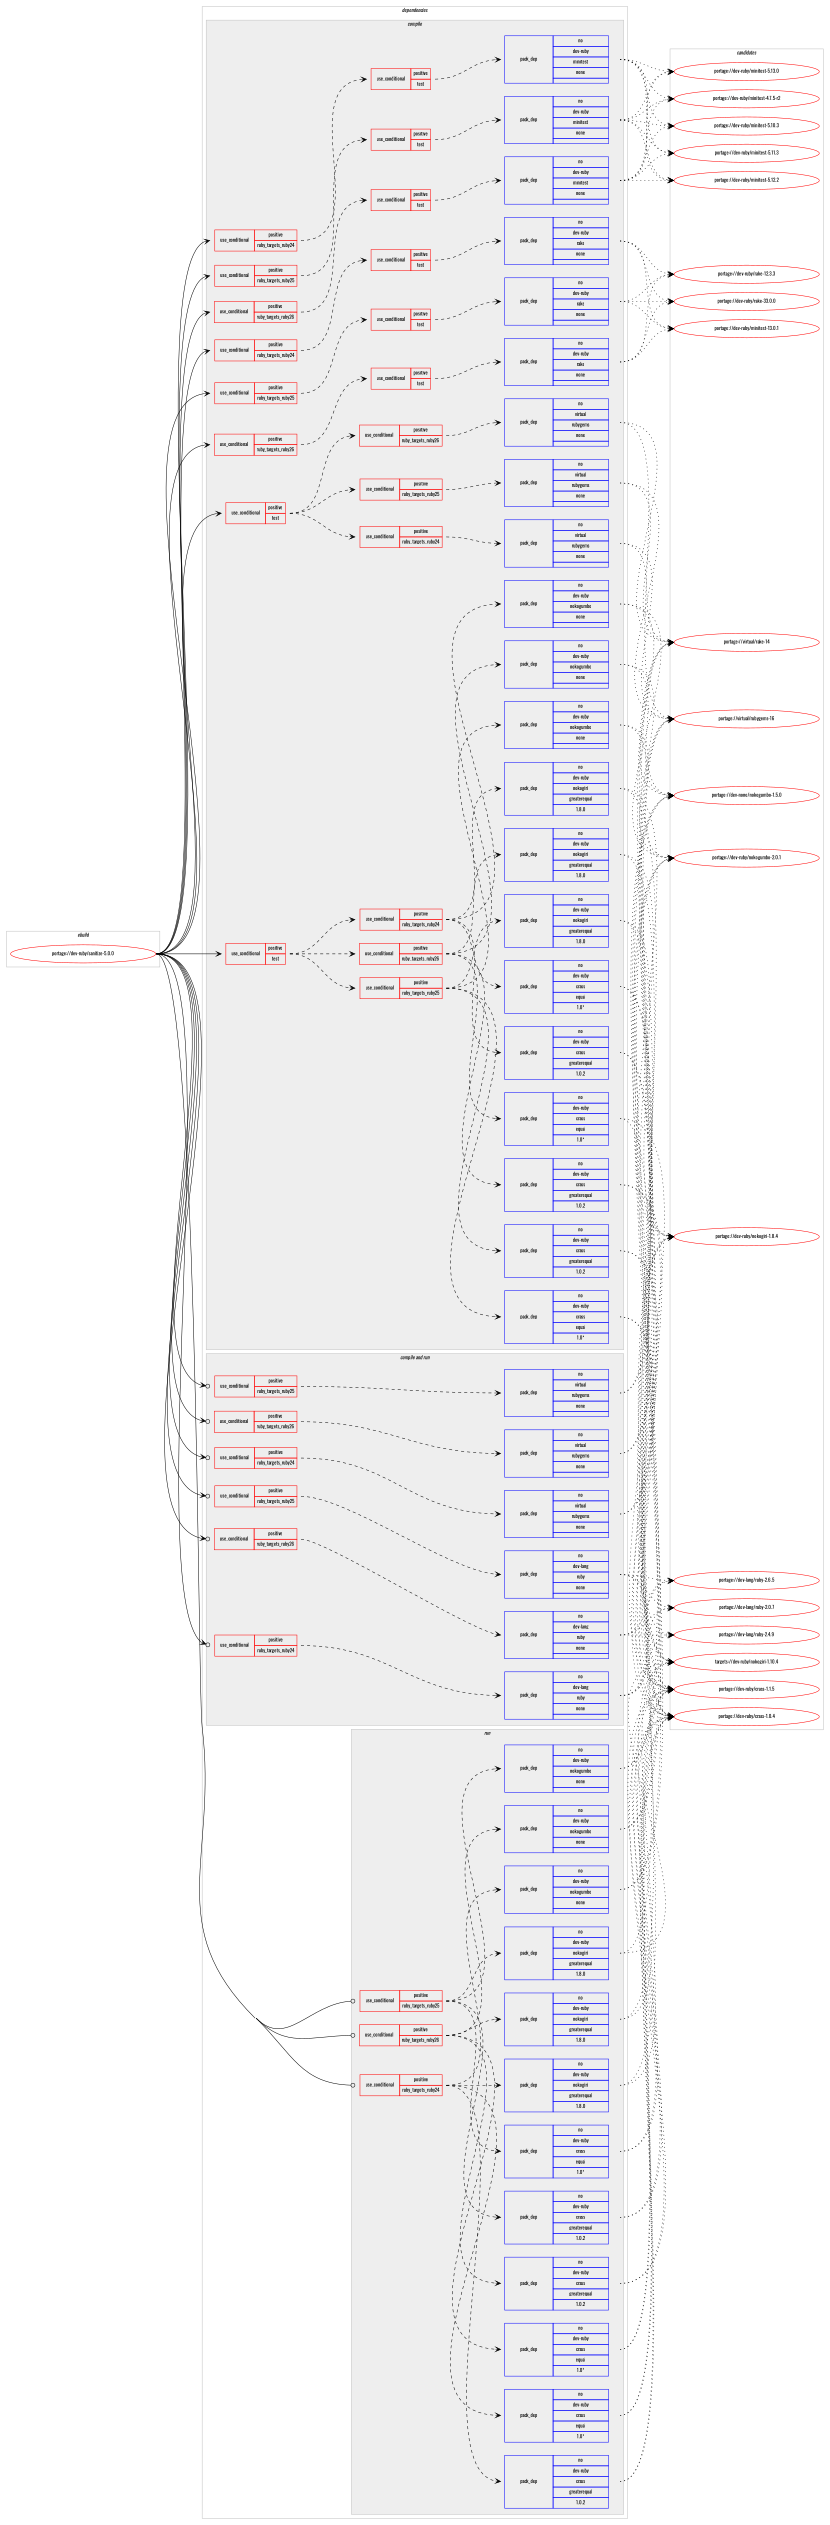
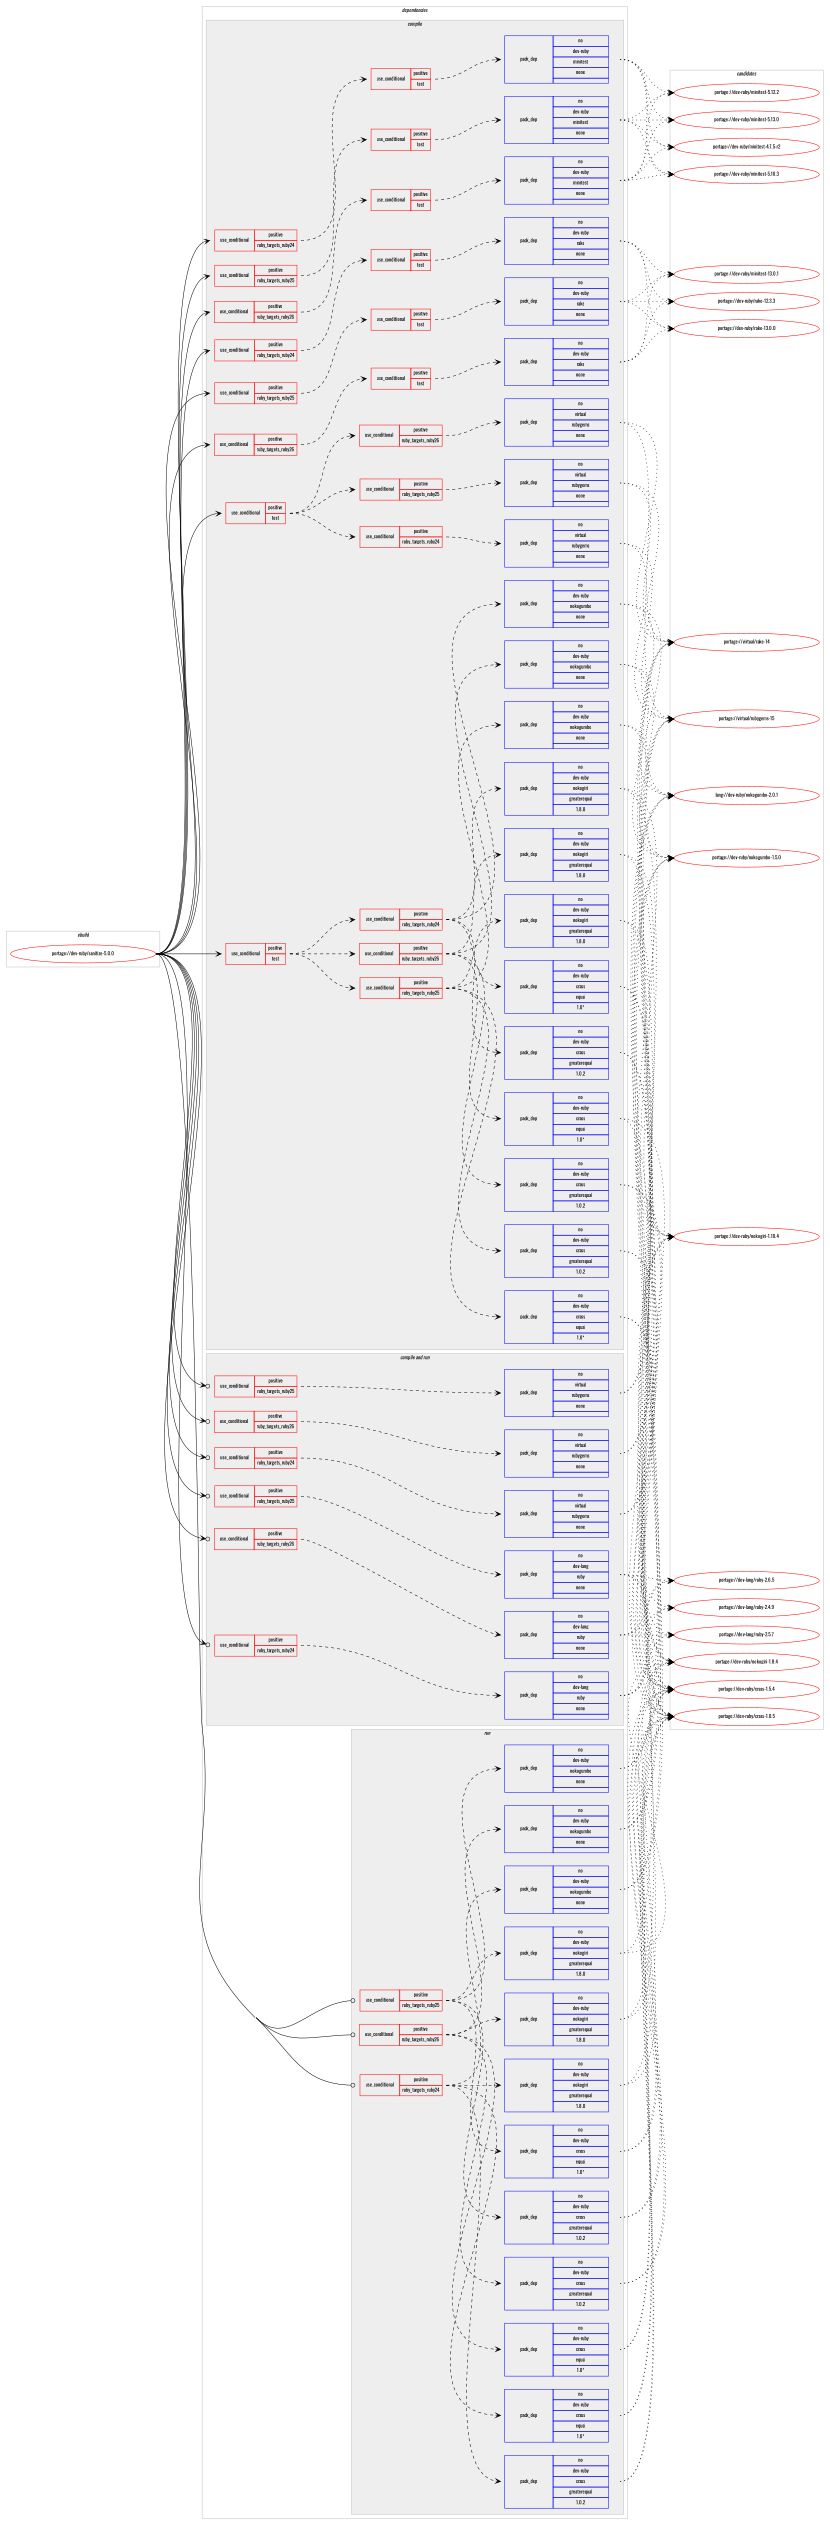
node "portage://dev-ruby/minitest-5.11.3": removed
node "portage://dev-ruby/rake-33.0.0": label "portage://dev-ruby/rake-33.0.0" -> "portage://dev-ruby/rake-13.0.0"
node "portage://virtual/rubygems-16": label "portage://virtual/rubygems-16" -> "portage://virtual/rubygems-15"
node "portage://dev-none/nokogumbo-1.5.0": label "portage://dev-none/nokogumbo-1.5.0" -> "portage://dev-ruby/nokogumbo-1.5.0"
node "portage://dev-ruby/nokogumbo-2.0.1": label "portage://dev-ruby/nokogumbo-2.0.1" -> "lang://dev-ruby/nokogumbo-2.0.1"
node "portage://dev-lang/ruby-2.0.7": label "portage://dev-lang/ruby-2.0.7" -> "portage://dev-lang/ruby-2.5.7"
node "targets://dev-ruby/nokogiri-1.10.4": label "targets://dev-ruby/nokogiri-1.10.4" -> "portage://dev-ruby/nokogiri-1.10.4"
node "portage://dev-ruby/crass-1.1.5": label "portage://dev-ruby/crass-1.1.5" -> "portage://dev-ruby/crass-1.0.5"
node "portage://dev-ruby/crass-1.0.4": label "portage://dev-ruby/crass-1.0.4" -> "portage://dev-ruby/crass-1.5.4"
